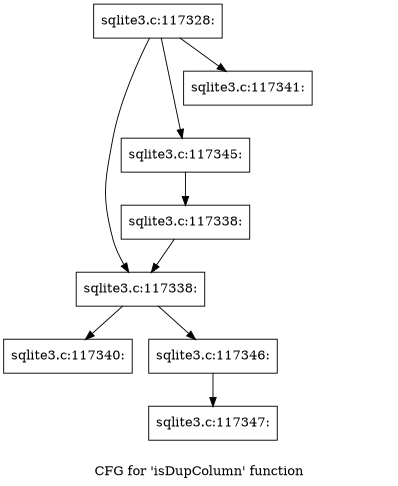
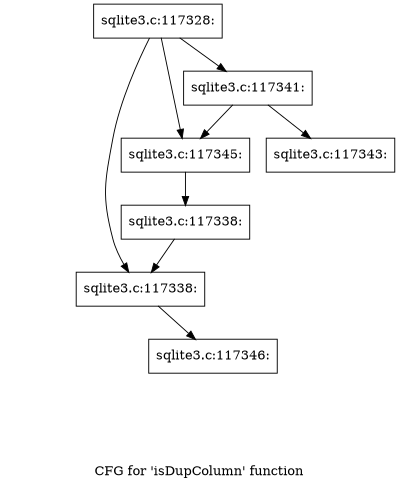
edge "sqlite3.c:117341:" -> "sqlite3.c:117345:": added
node "sqlite3.c:117343:": added
node "sqlite3.c:117340:": removed
node "sqlite3.c:117347:": removed
